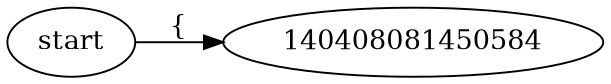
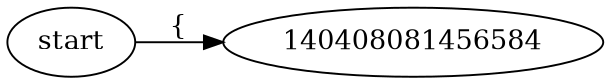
node "140408081450584": label "140408081450584" -> "140408081456584"
